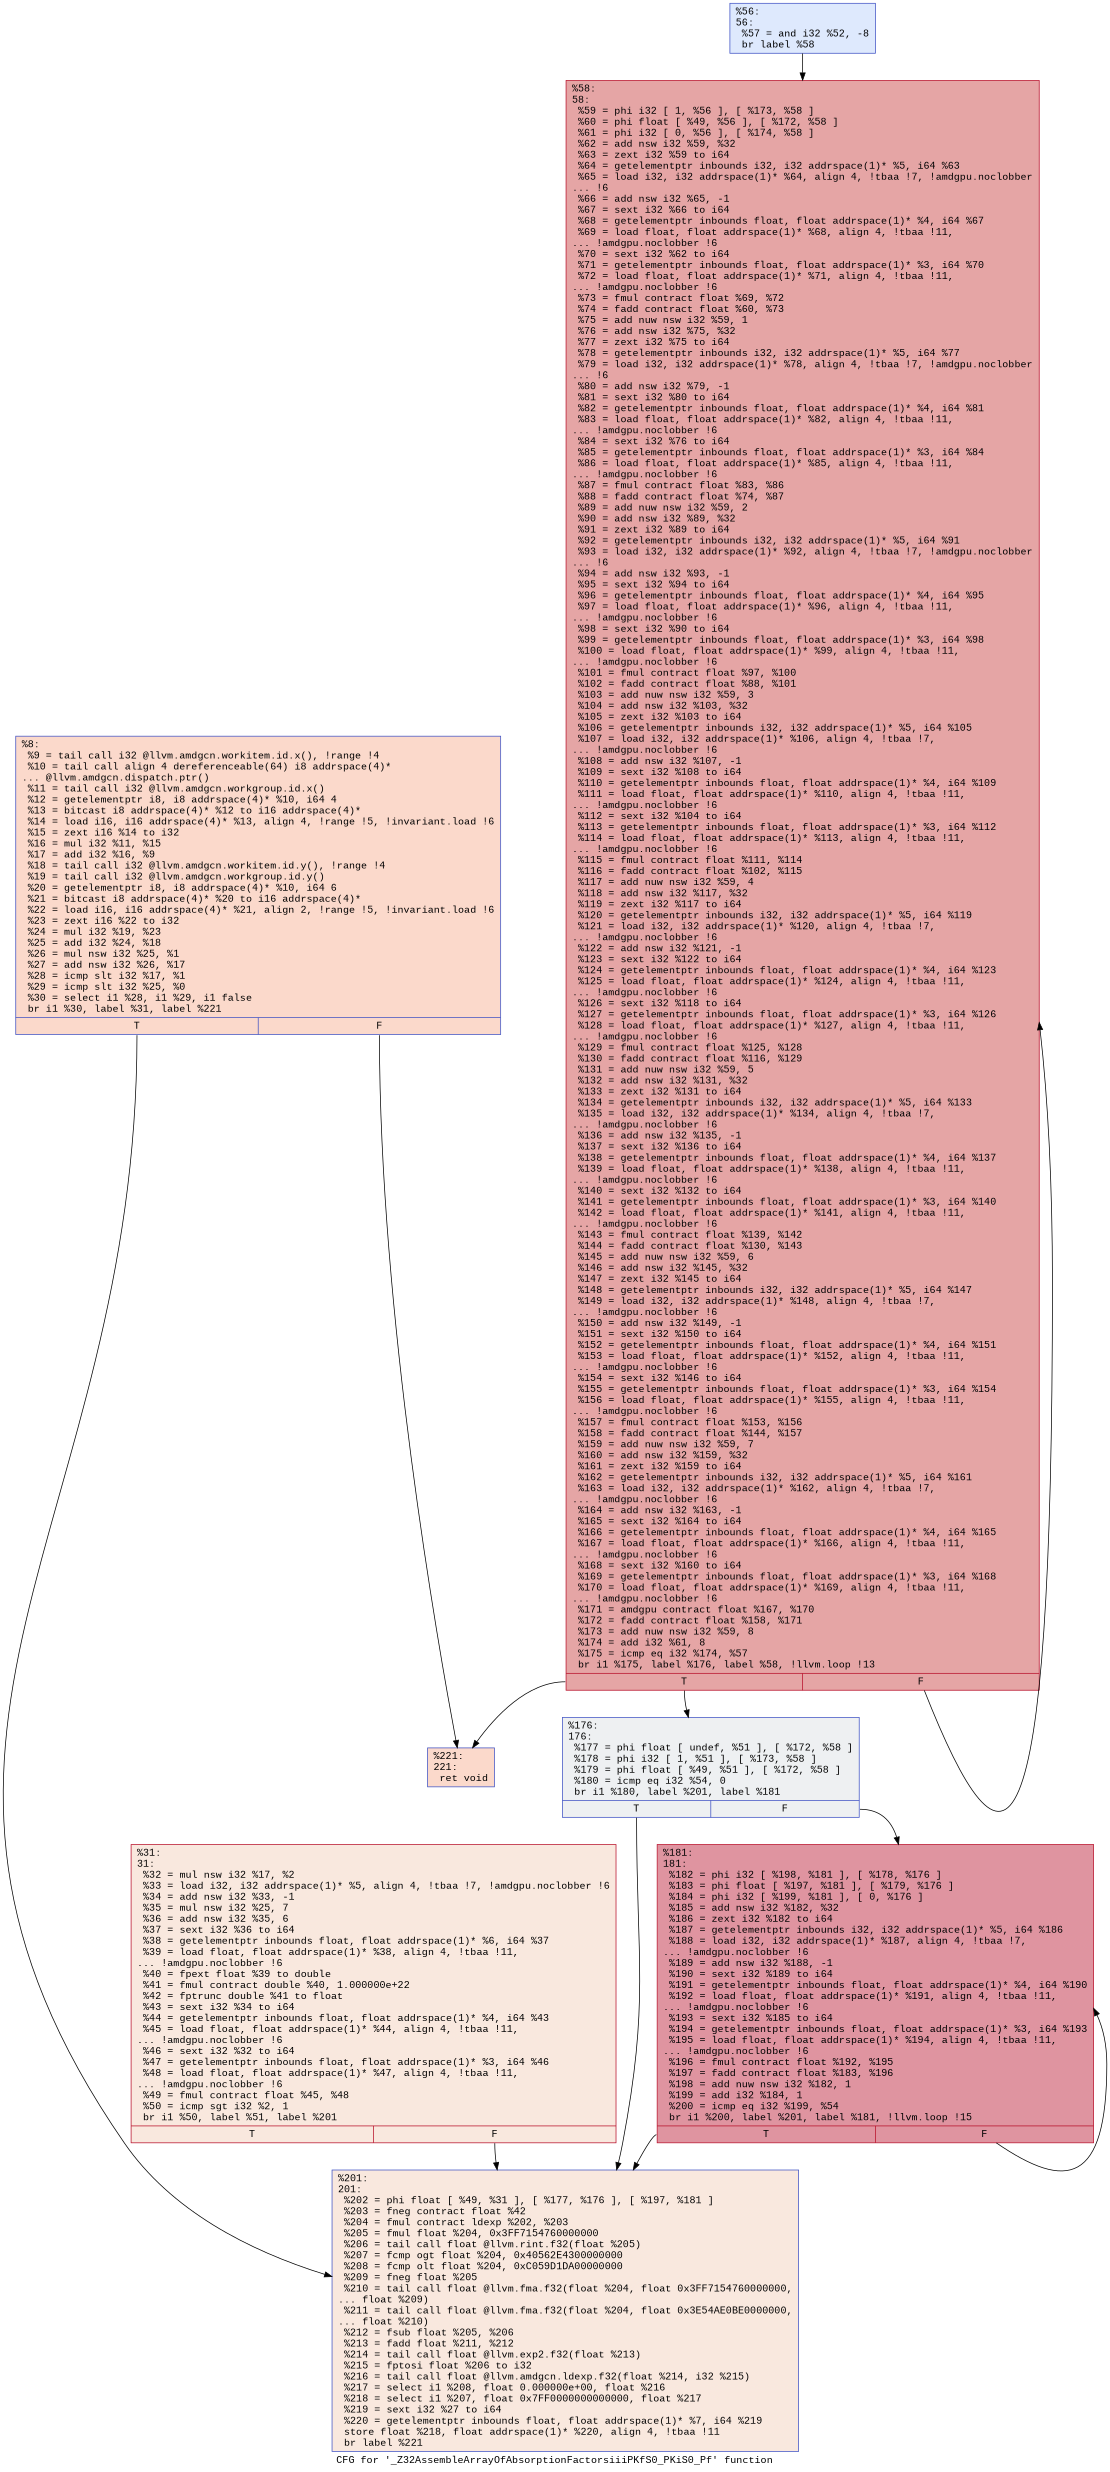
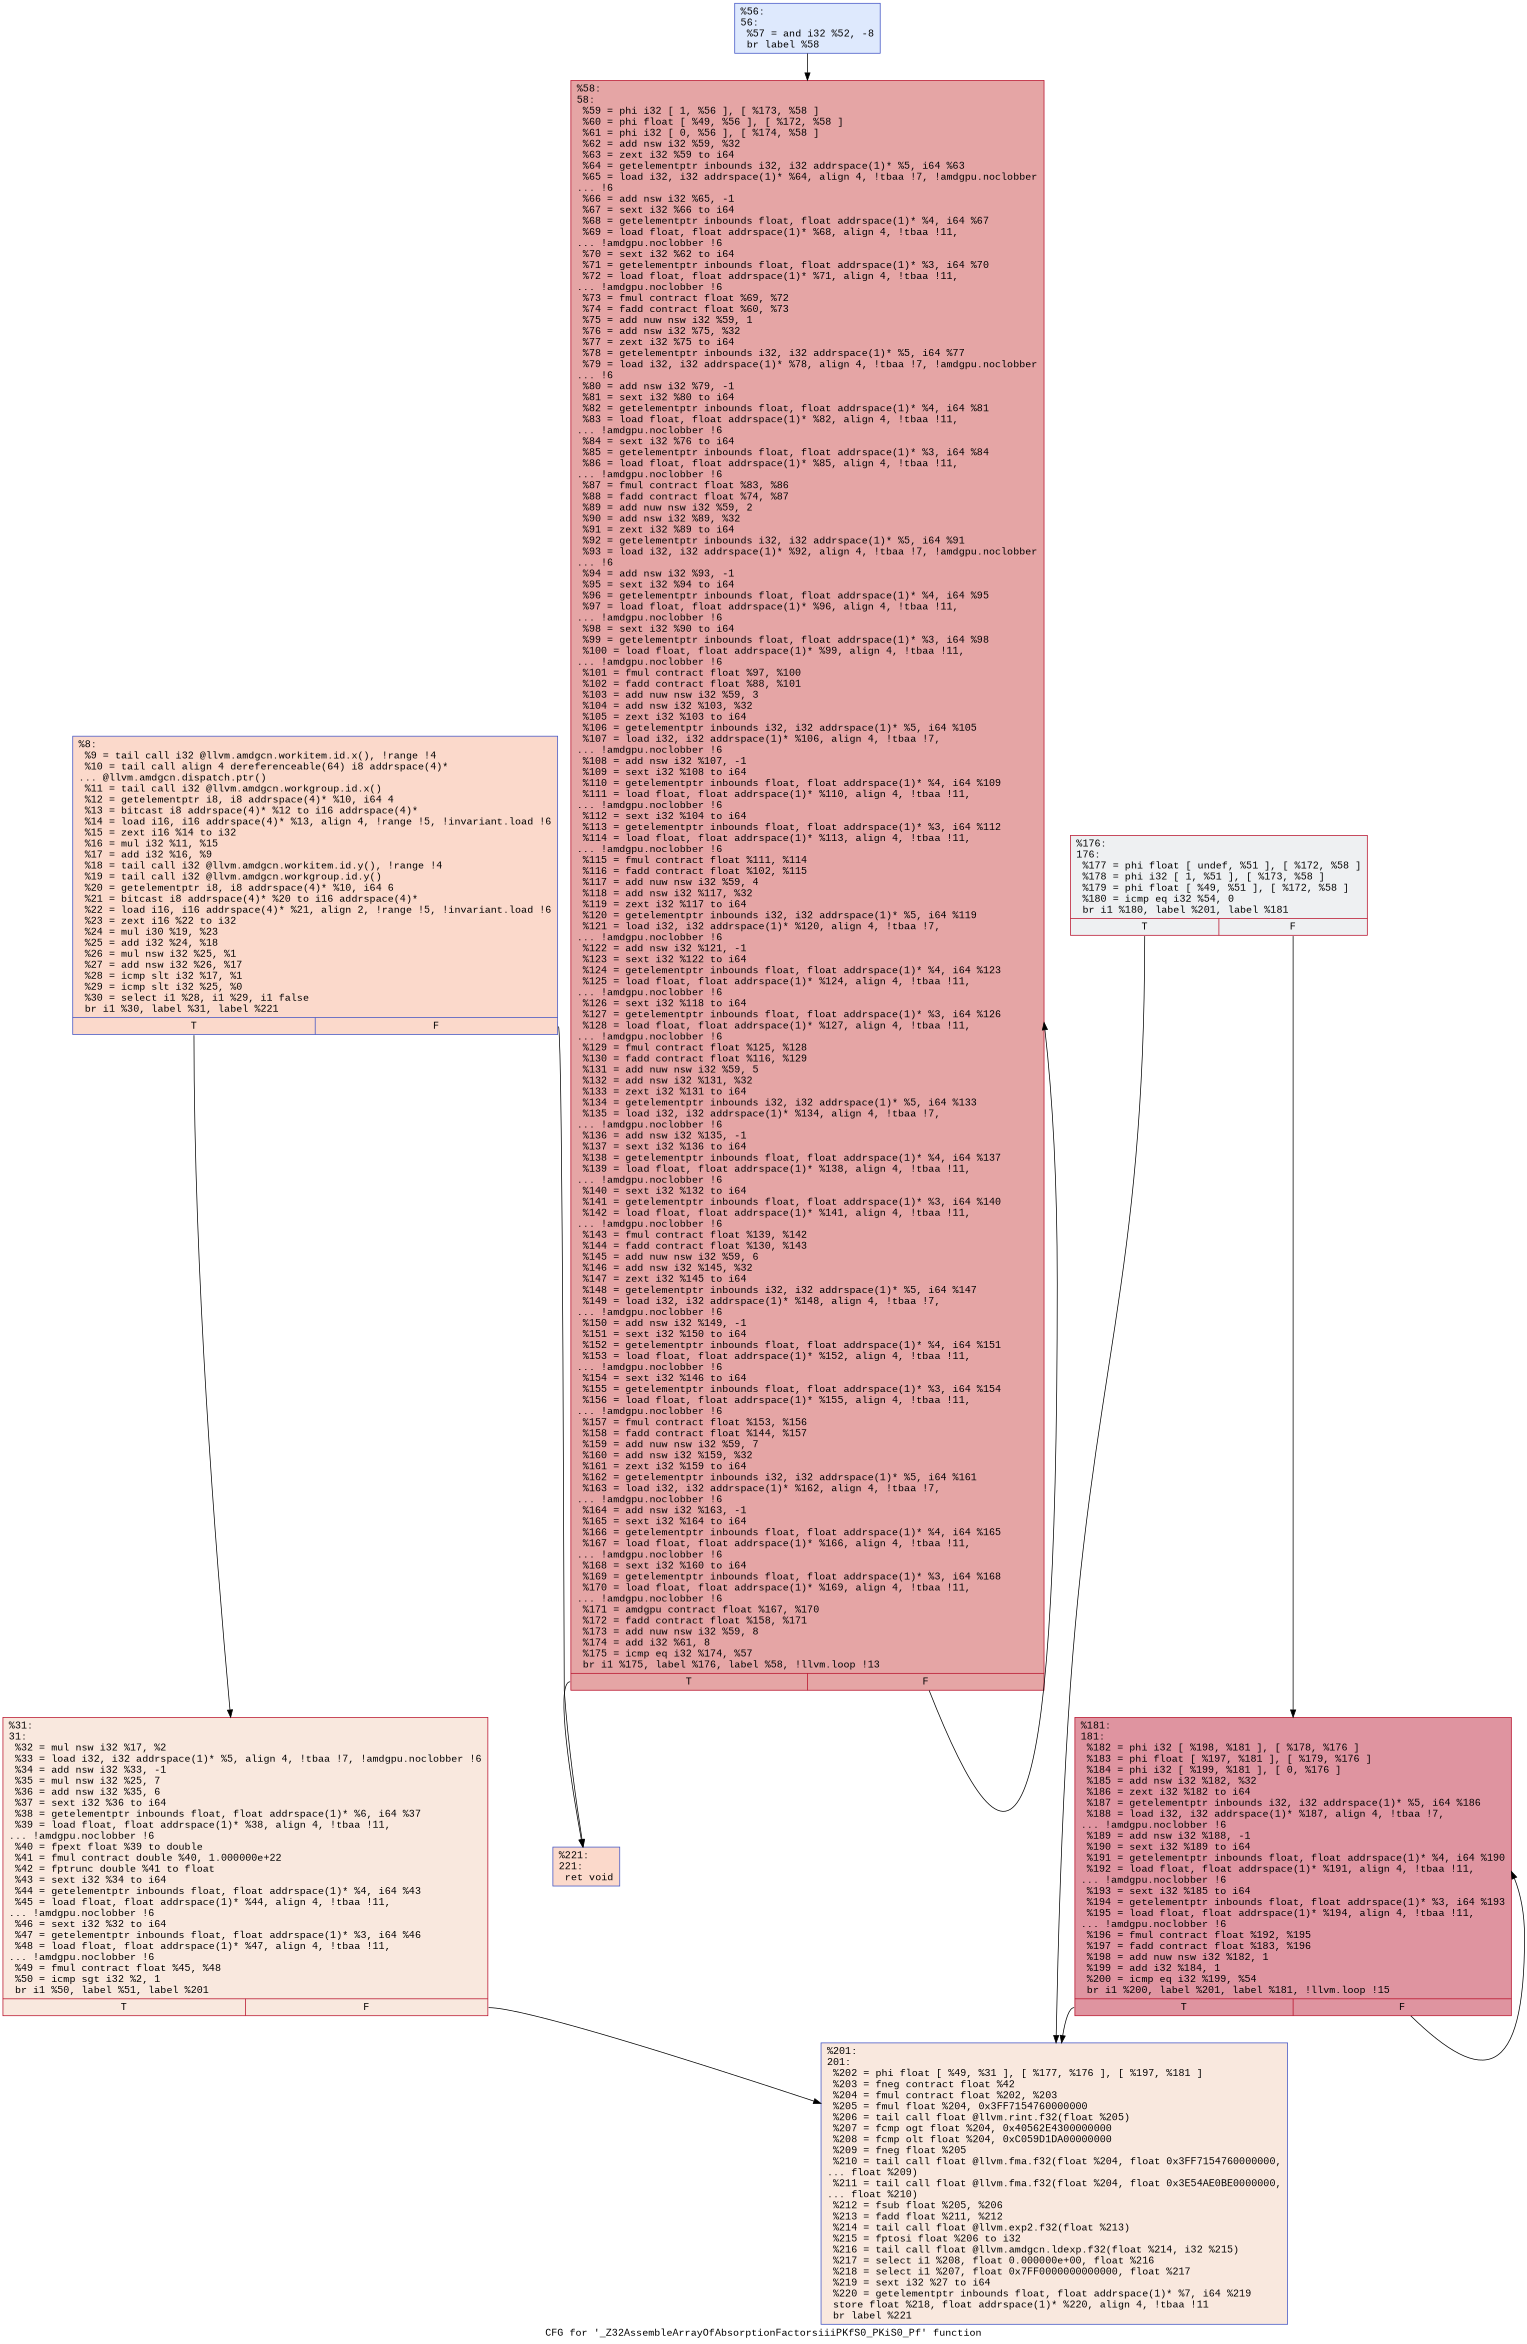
node "%8:": text "%24 = mul i32 %19, %23" -> "%24 = mul i30 %19, %23"
edge "%58:" -> "%176:": removed
edge "%8:" -> "%201:": now "%8:" -> "%31:"
node "%176:": color #3d50c3ff -> #b70d28ff
node "%201:": text "%204 = fmul contract ldexp %202, %203" -> "%204 = fmul contract float %202, %203"
